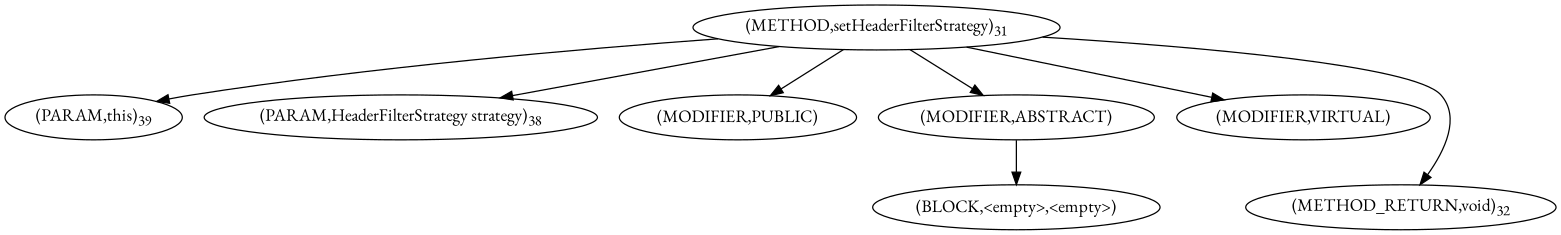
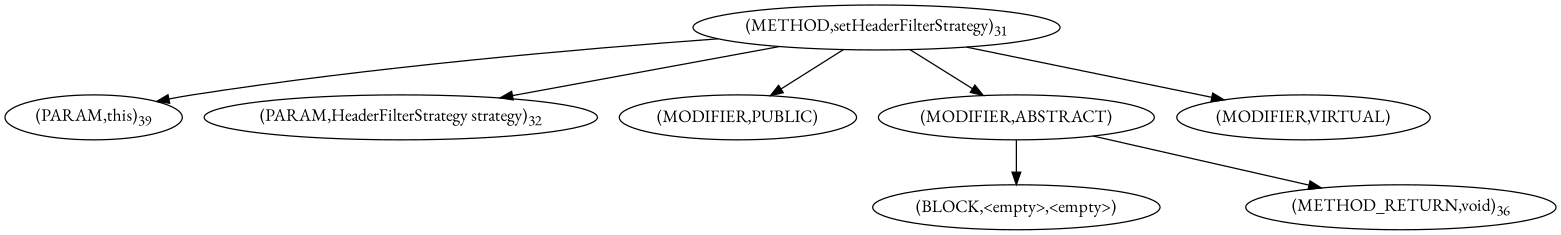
edge "(METHOD,setHeaderFilterStrategy)" -> "(METHOD_RETURN,void)": now "(MODIFIER,ABSTRACT)" -> "(METHOD_RETURN,void)"
node "(PARAM,HeaderFilterStrategy strategy)": text "38" -> "32"
node "(METHOD_RETURN,void)": text "32" -> "36"
